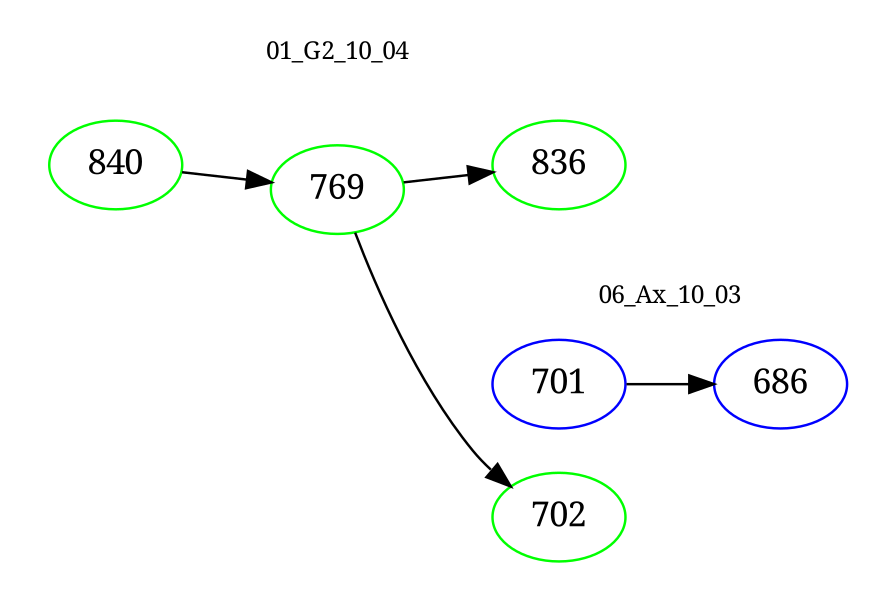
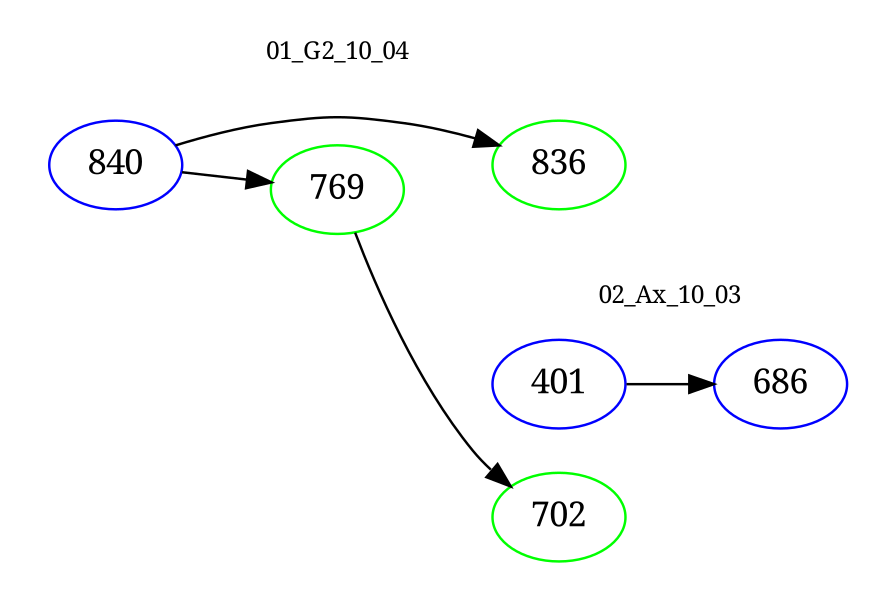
node "840": color green -> blue
edge "769" -> "836": now "840" -> "836"
cluster "06_Ax_10_03": label "06_Ax_10_03" -> "02_Ax_10_03"
node "701": label "701" -> "401"
